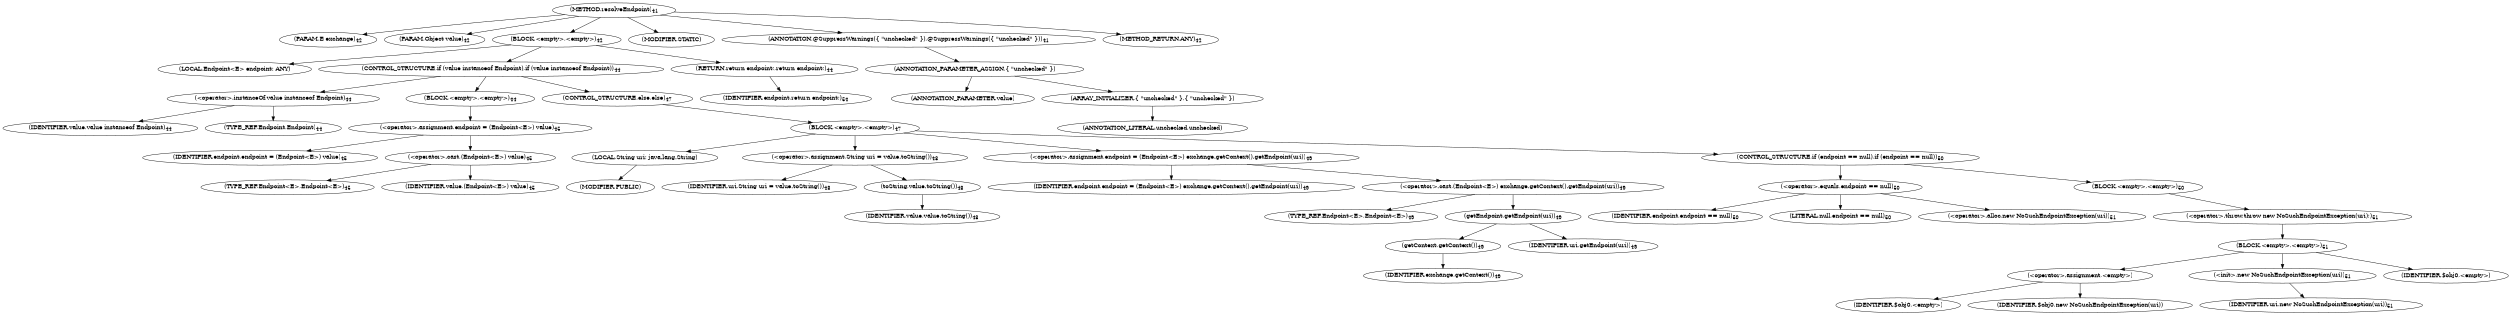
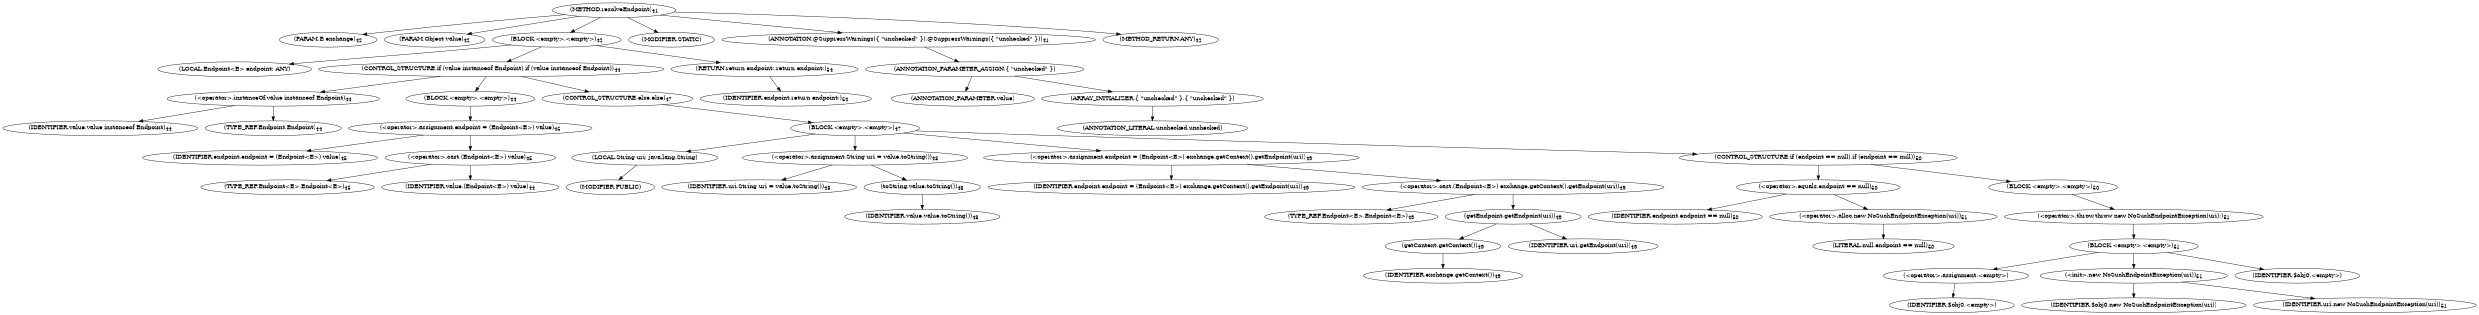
node "(RETURN,return endpoint;,return endpoint;)": text "44" -> "54"
node "(IDENTIFIER,value,(Endpoint<E>) value)": text "45" -> "44"
edge "(<operator>.equals,endpoint == null)" -> "(LITERAL,null,endpoint == null)": now "(<operator>.alloc,new NoSuchEndpointException(uri))" -> "(LITERAL,null,endpoint == null)"
edge "(<operator>.assignment,<empty>)" -> "(IDENTIFIER,$obj0,new NoSuchEndpointException(uri))": now "(<init>,new NoSuchEndpointException(uri))" -> "(IDENTIFIER,$obj0,new NoSuchEndpointException(uri))"
